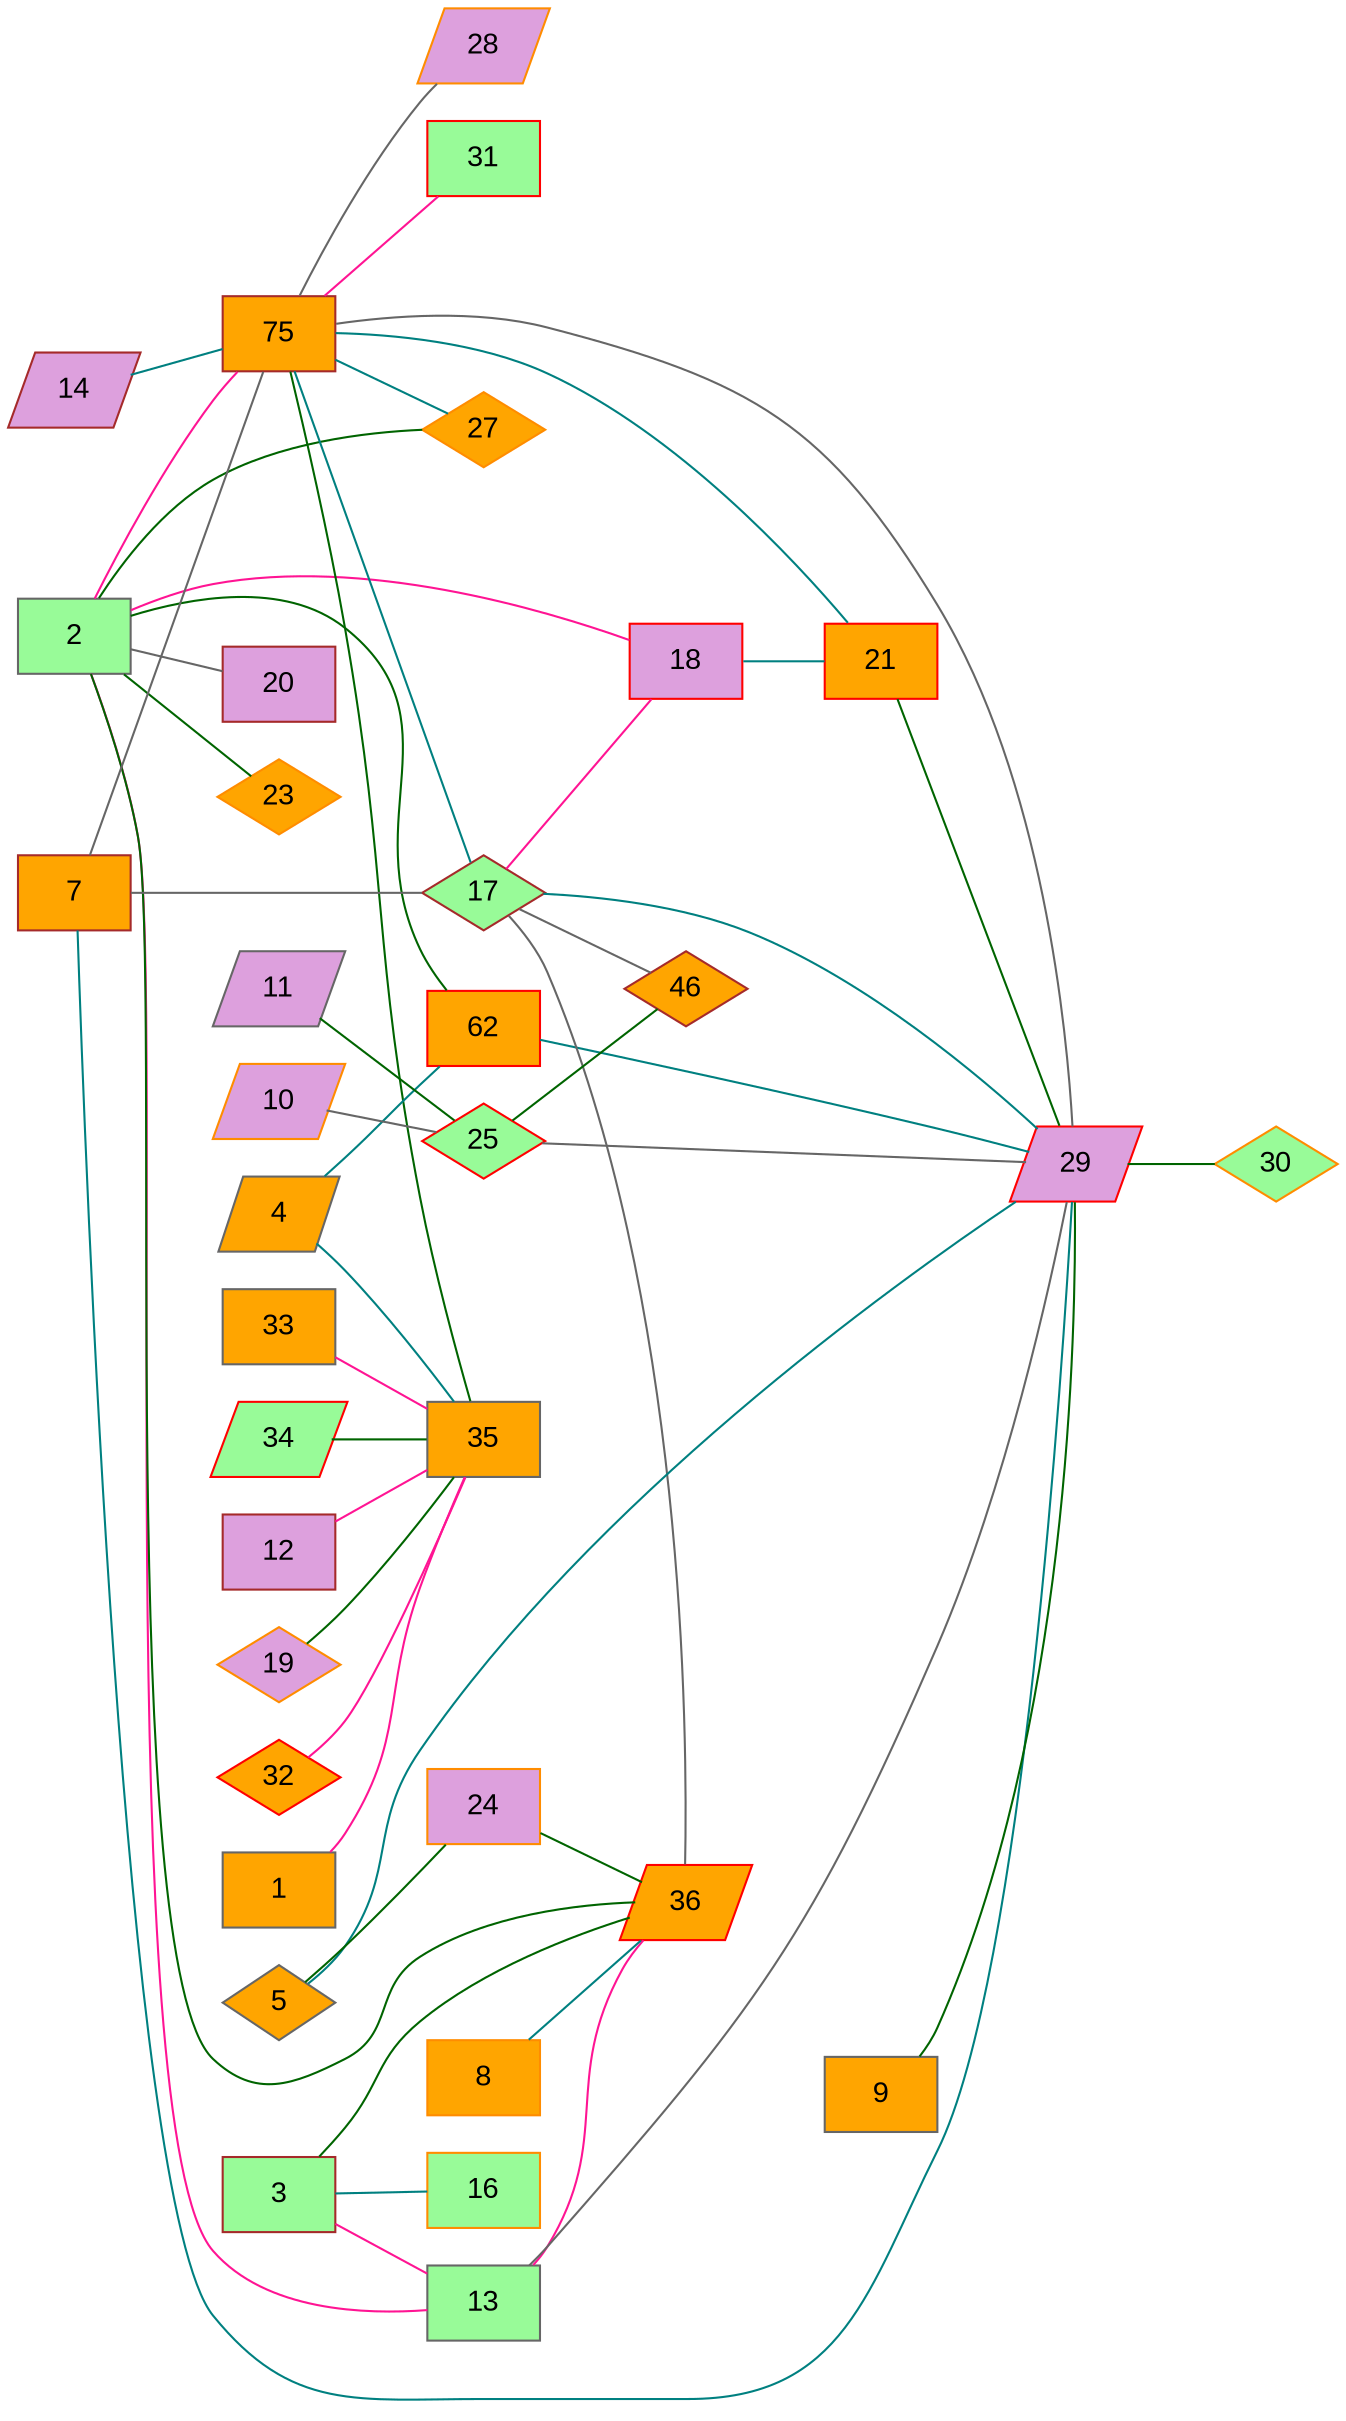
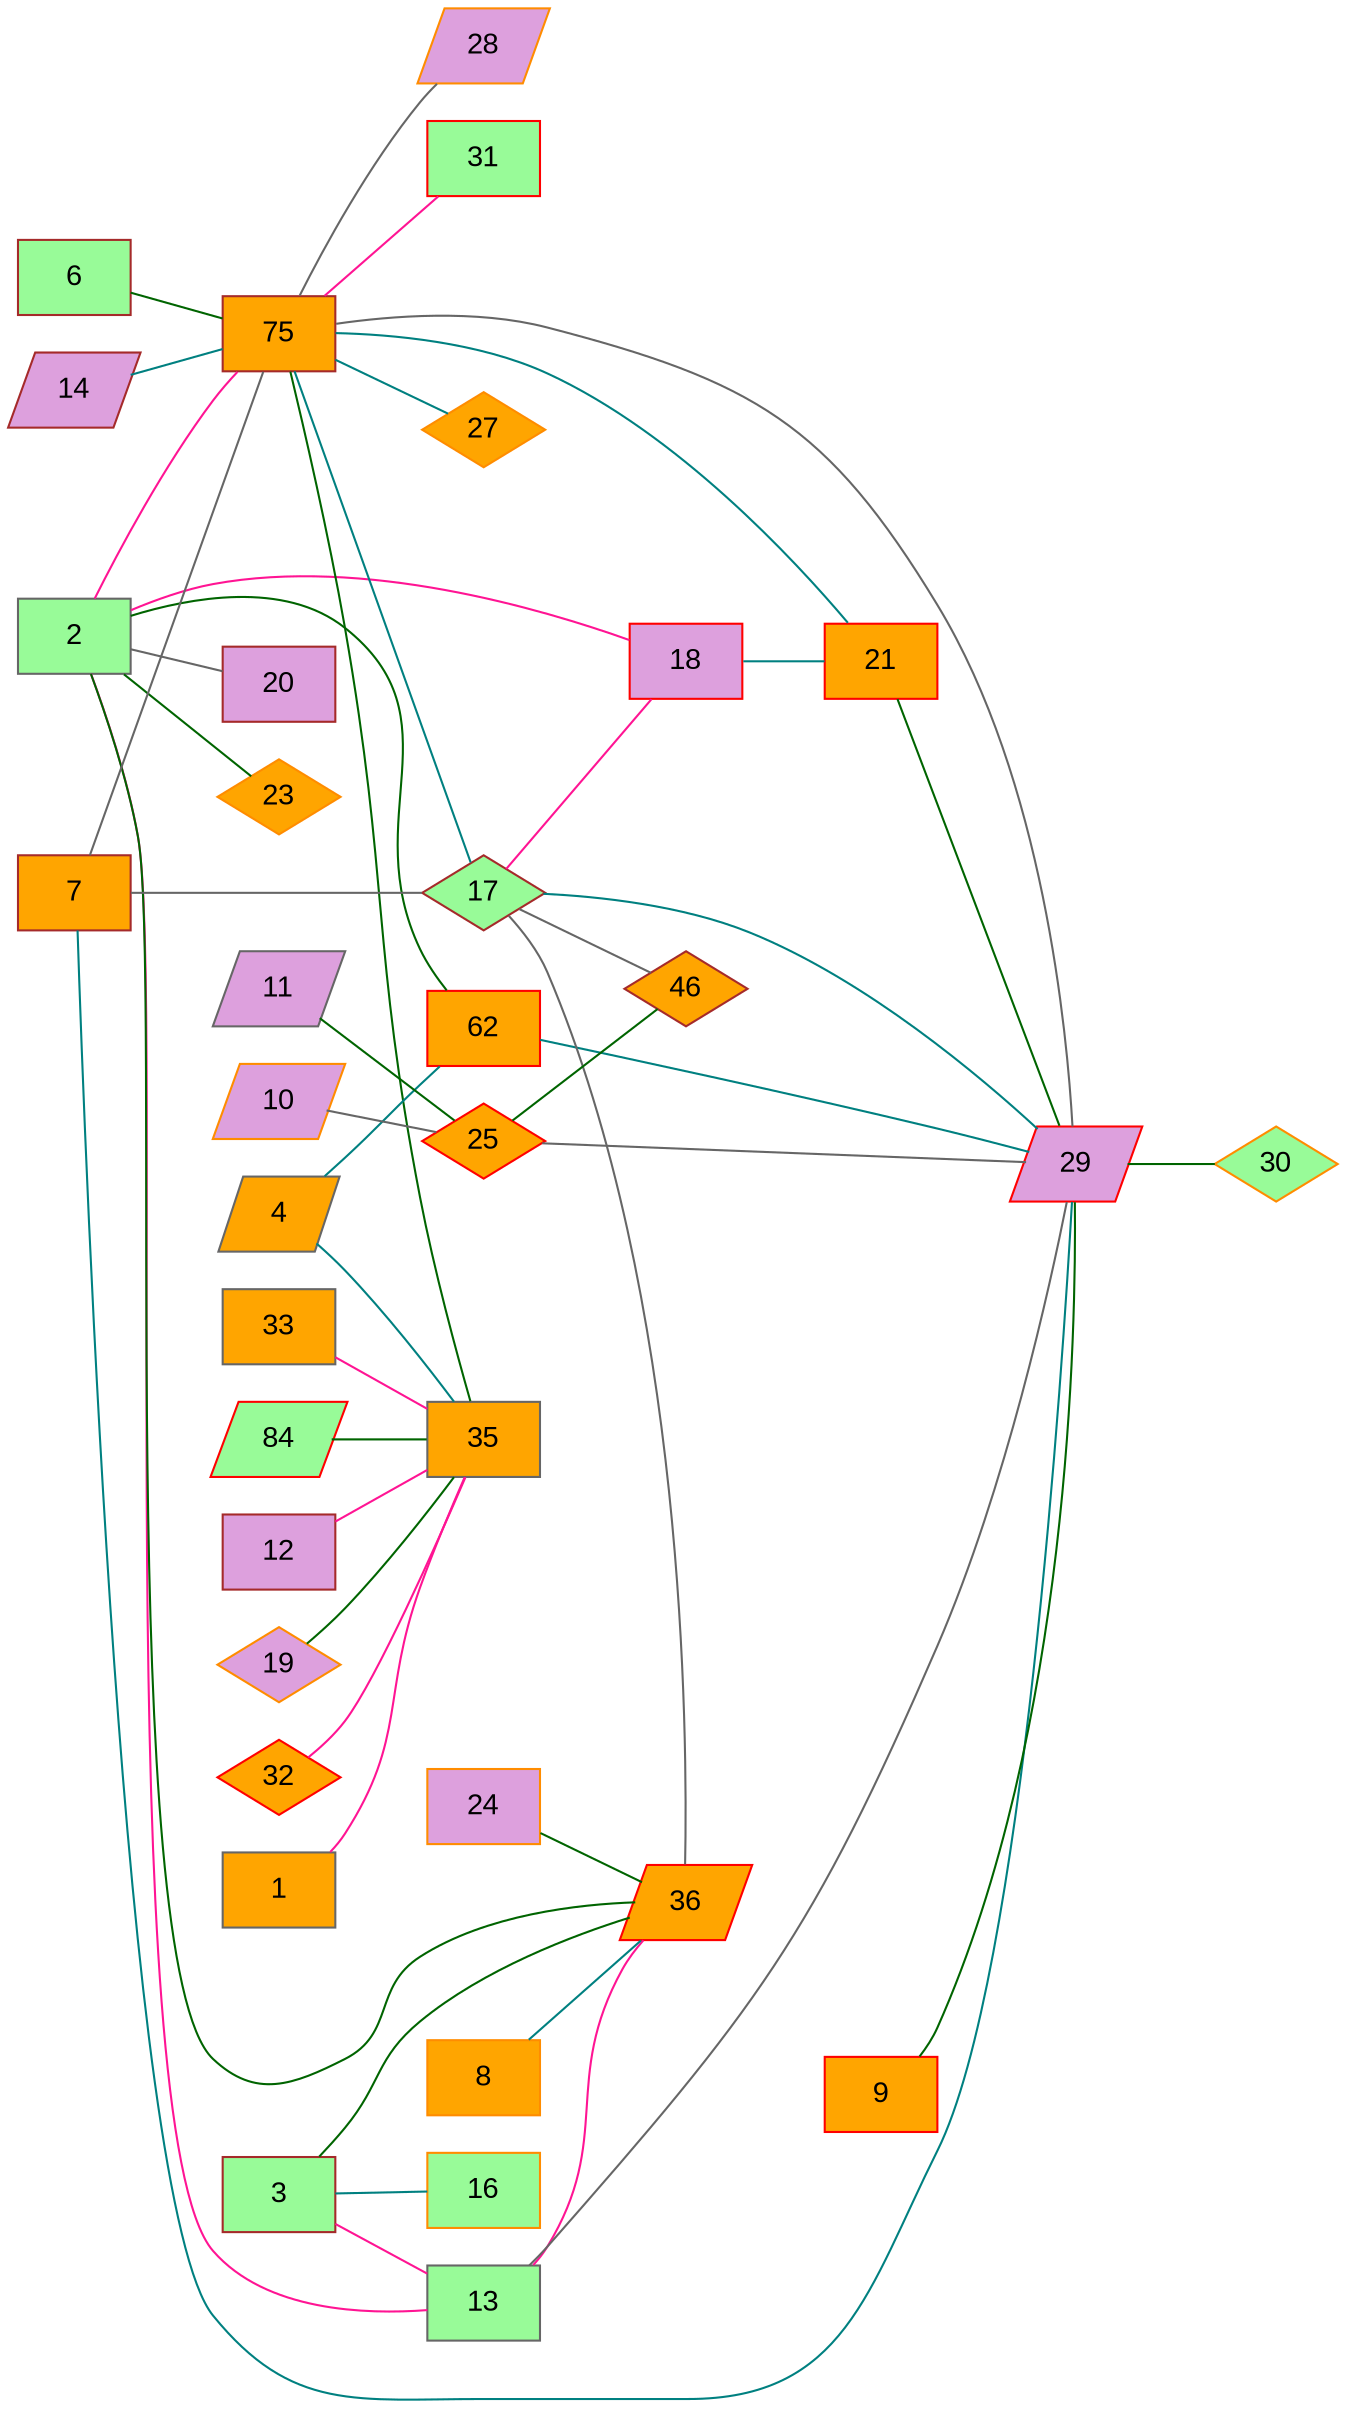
node "6": added
edge "27" -- "2": removed
node "25": fillcolor palegreen -> orange
node "34": label "34" -> "84"
node "5": removed
node "9": color gray40 -> red
